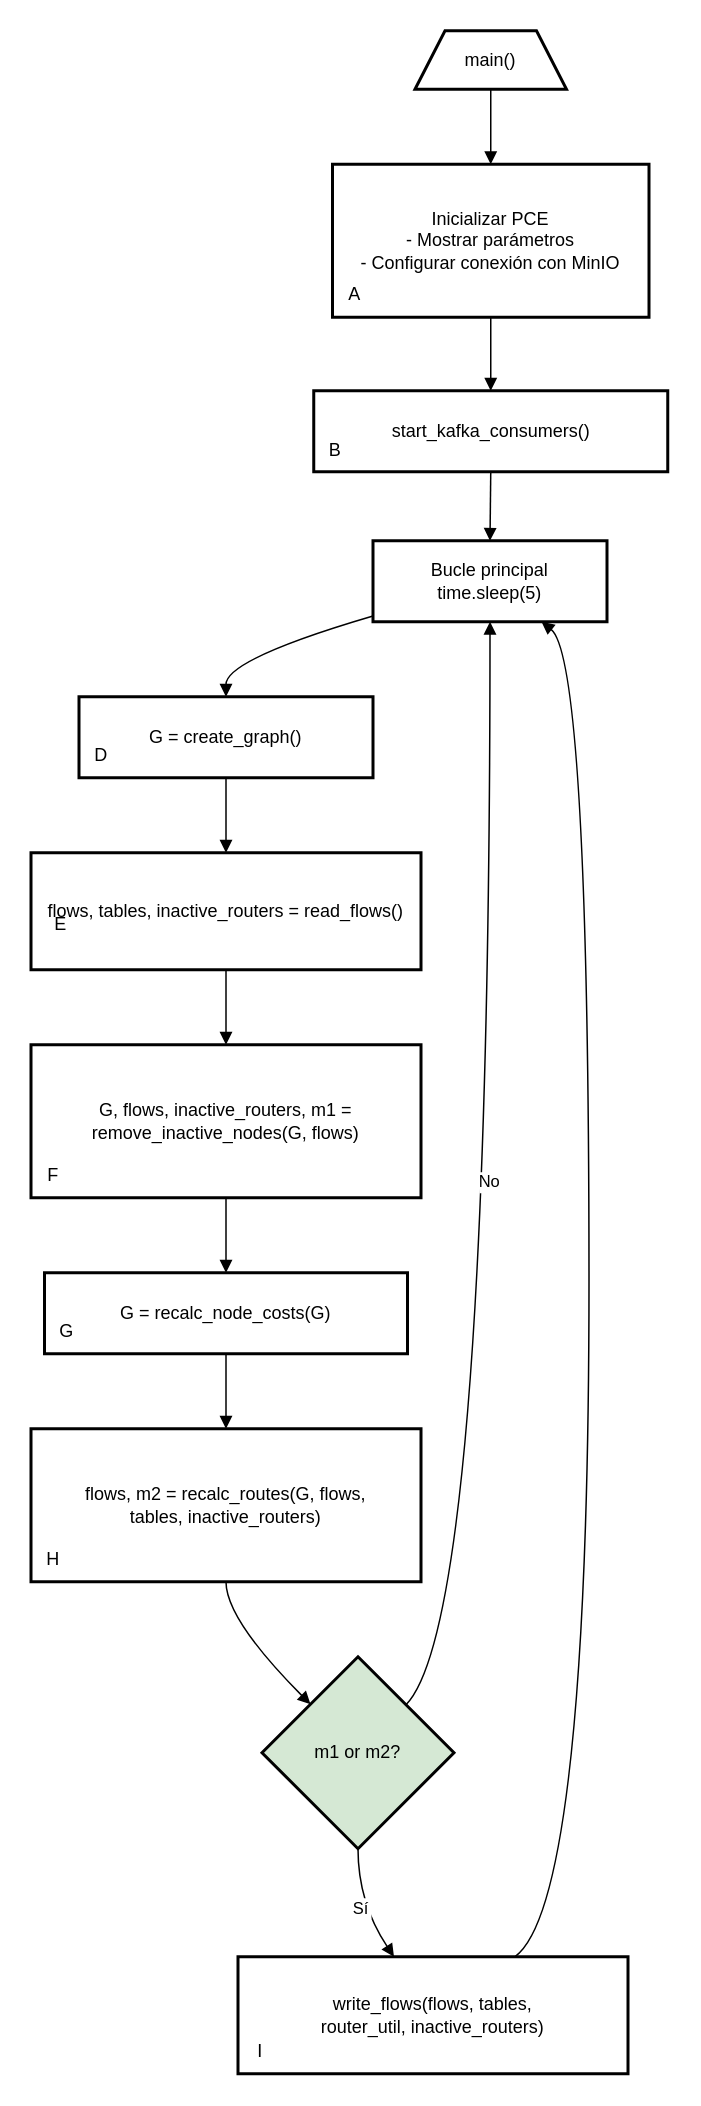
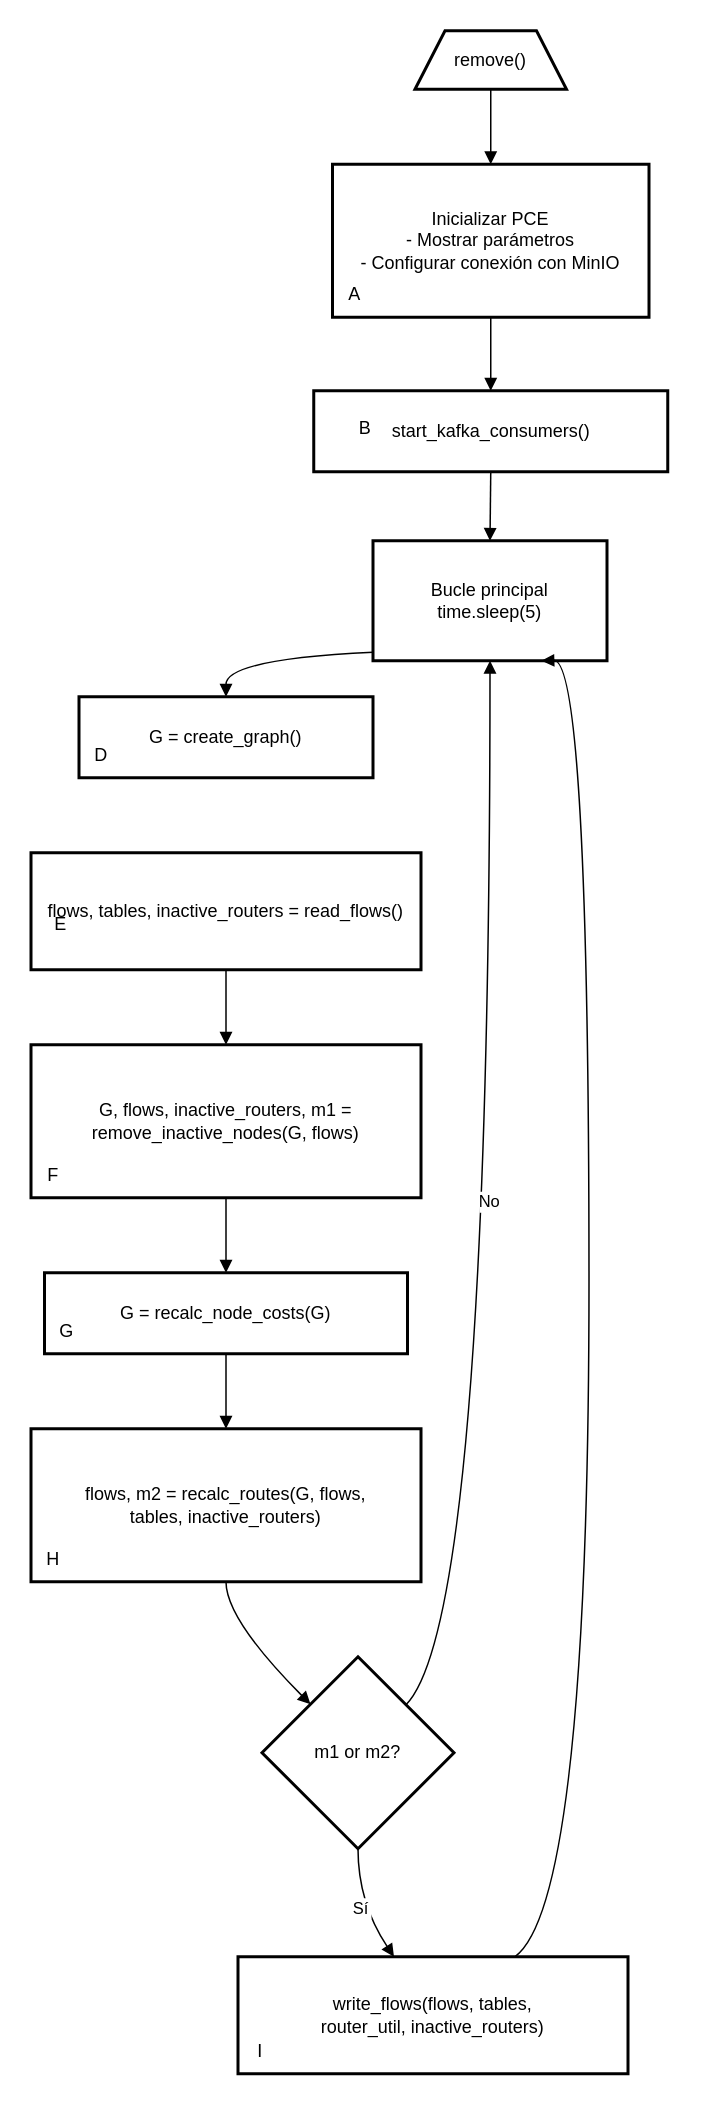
node "main()": label "main()" -> "remove()"
node "B": moved (335, 451) -> (365, 428)
node "Bucle principal time.sleep(5)": size 234x81 -> 234x120
edge "G = create_graph()" -> "flows, tables, inactive_routers = read_flows()": removed
node "m1 or m2?": fillcolor #d5e8d4 -> #ffffff
